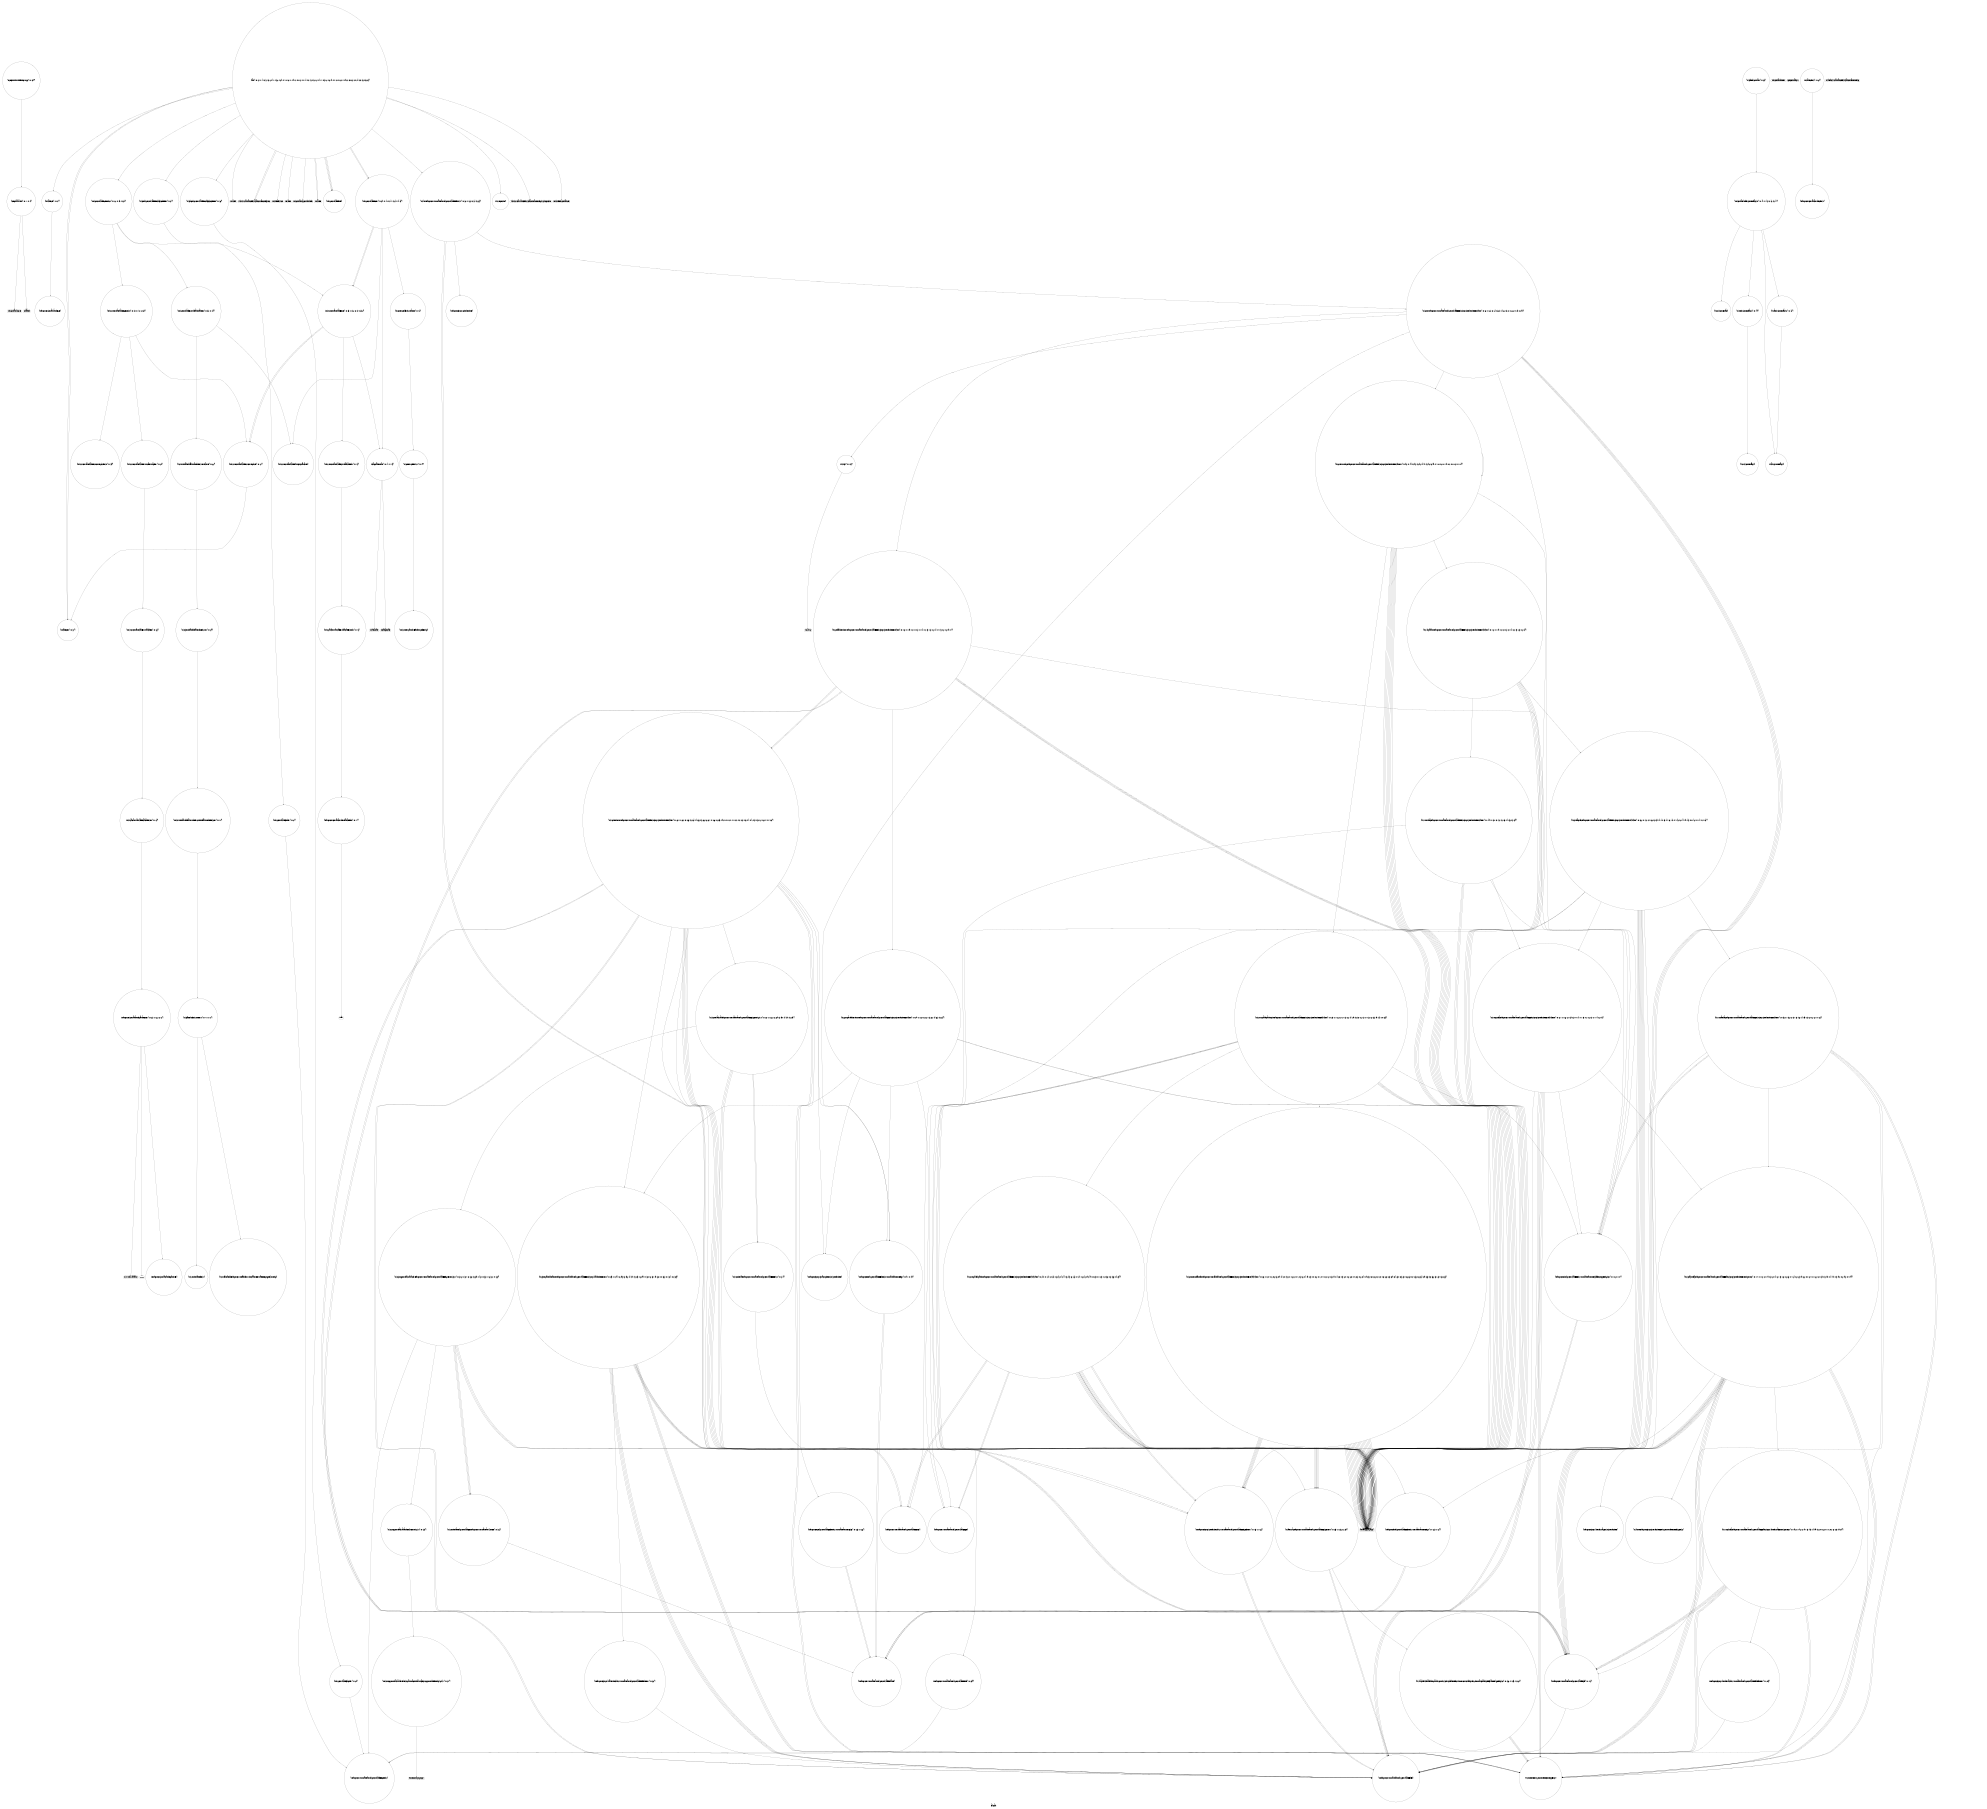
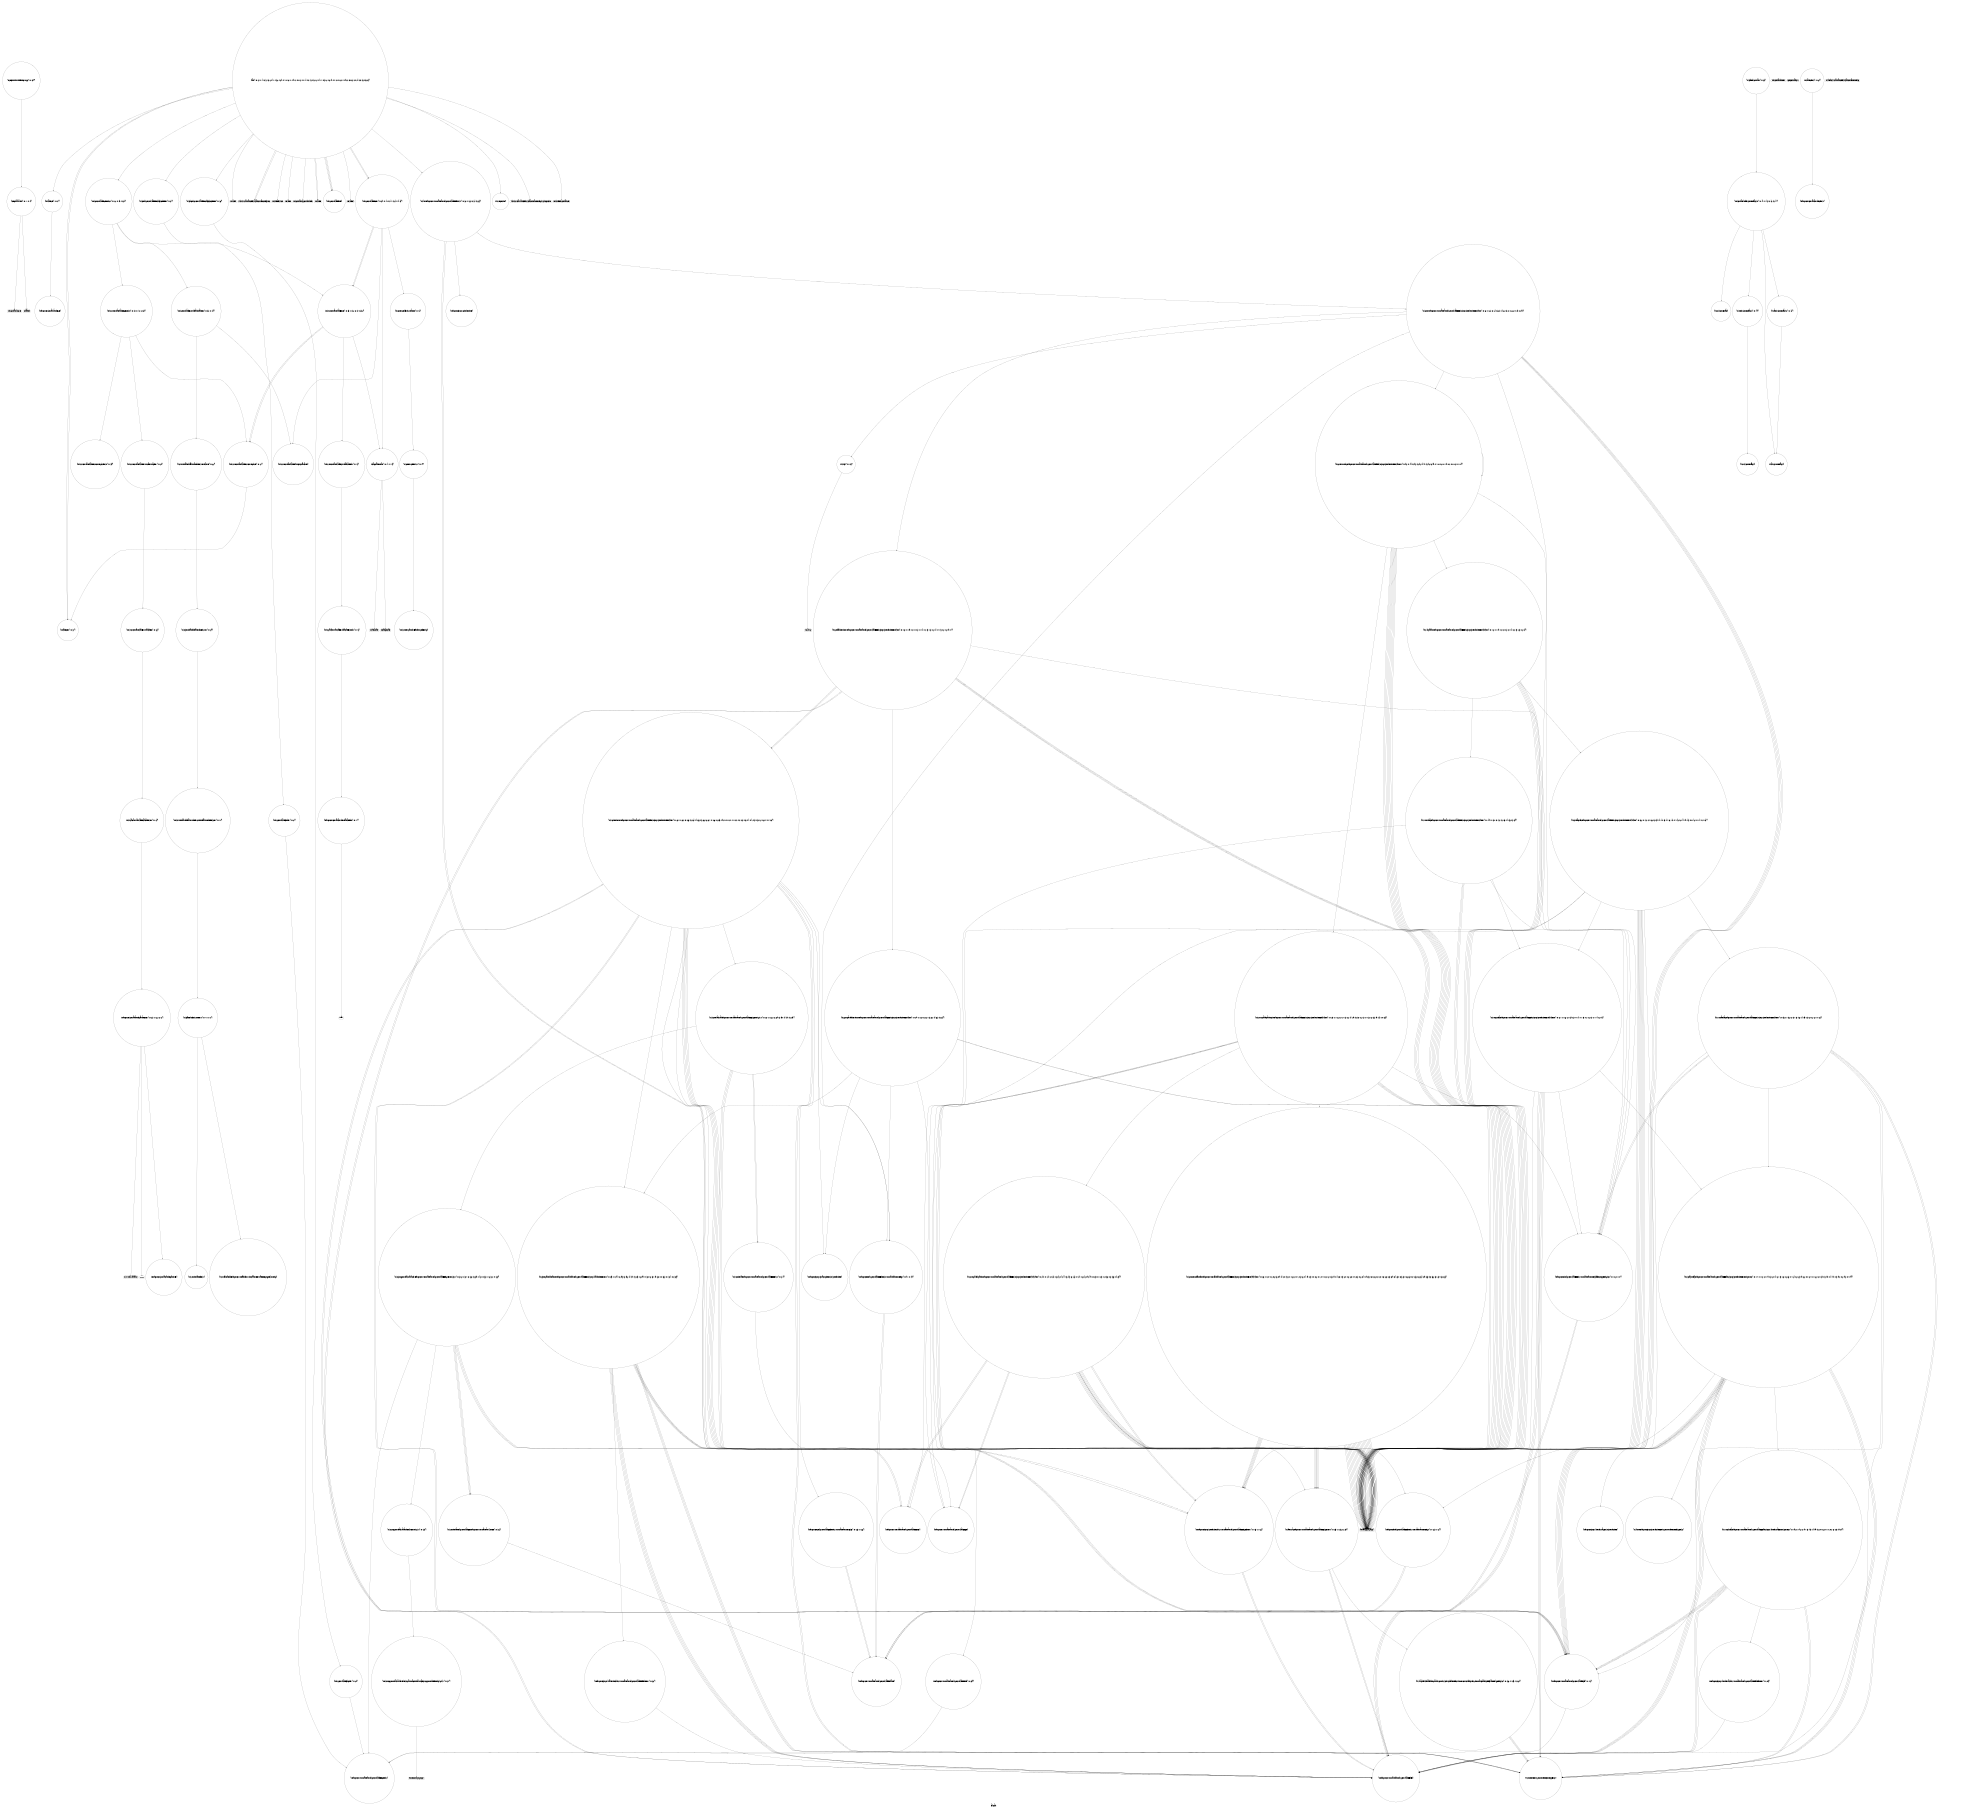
node "_ZNSirsERd": added
